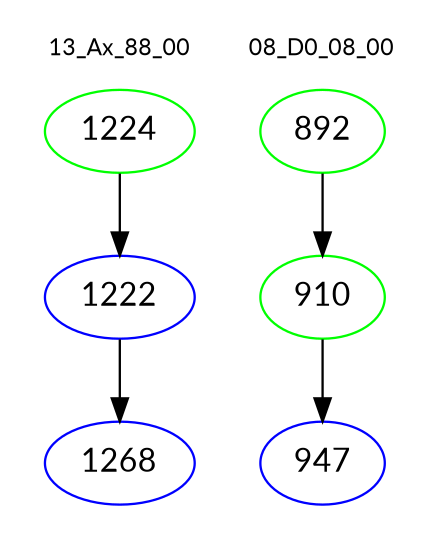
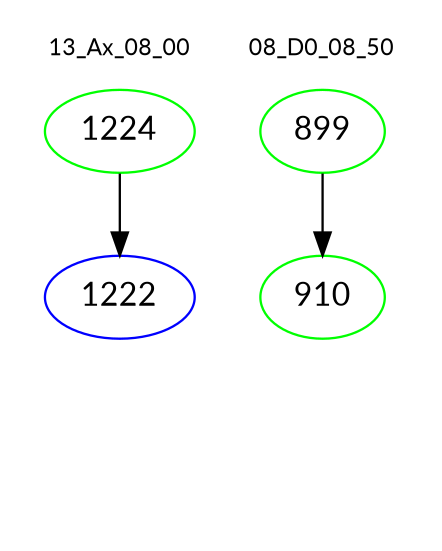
cluster "13_Ax_88_00": label "13_Ax_88_00" -> "13_Ax_08_00"
cluster "08_D0_08_00": label "08_D0_08_00" -> "08_D0_08_50"
node "892": label "892" -> "899"
node "1268": removed
node "947": removed
